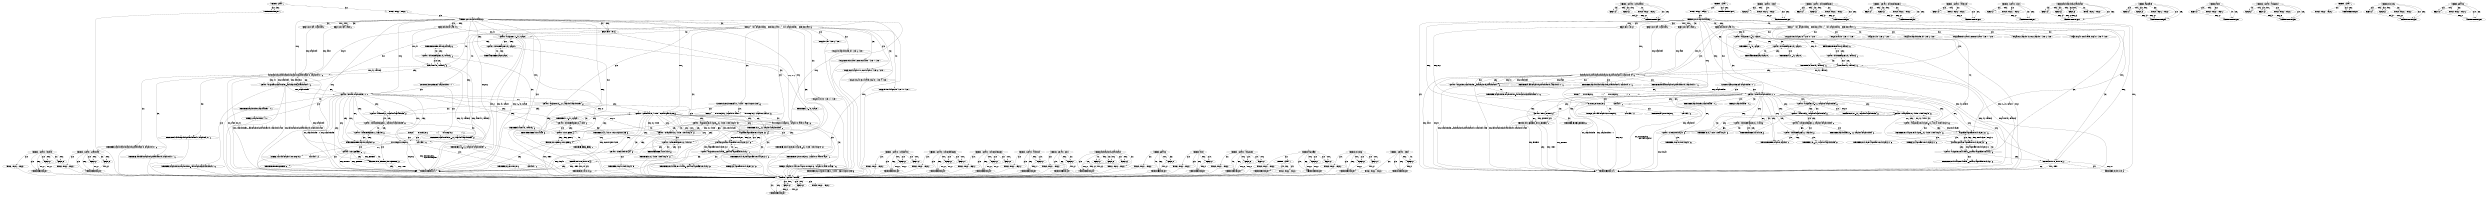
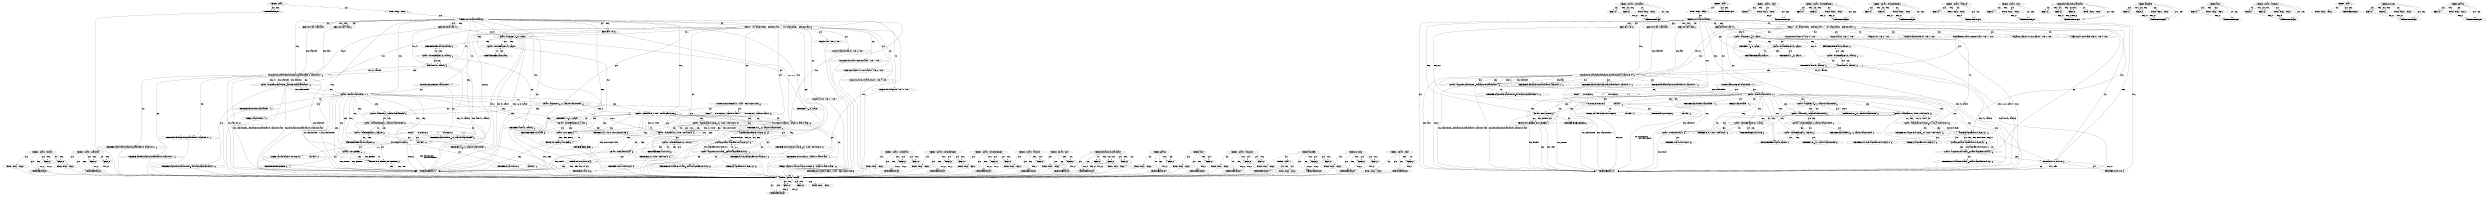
edge "(IDENTIFIER,sn,sn->l1_size > QCOW_MAX_L1_SIZE)" -> "(RETURN,return -EFBIG;,return -EFBIG;)": now "(<operator>.greaterThan,sn->l1_size > QCOW_MAX_L1_SIZE)" -> "(RETURN,return -EFBIG;,return -EFBIG;)"
